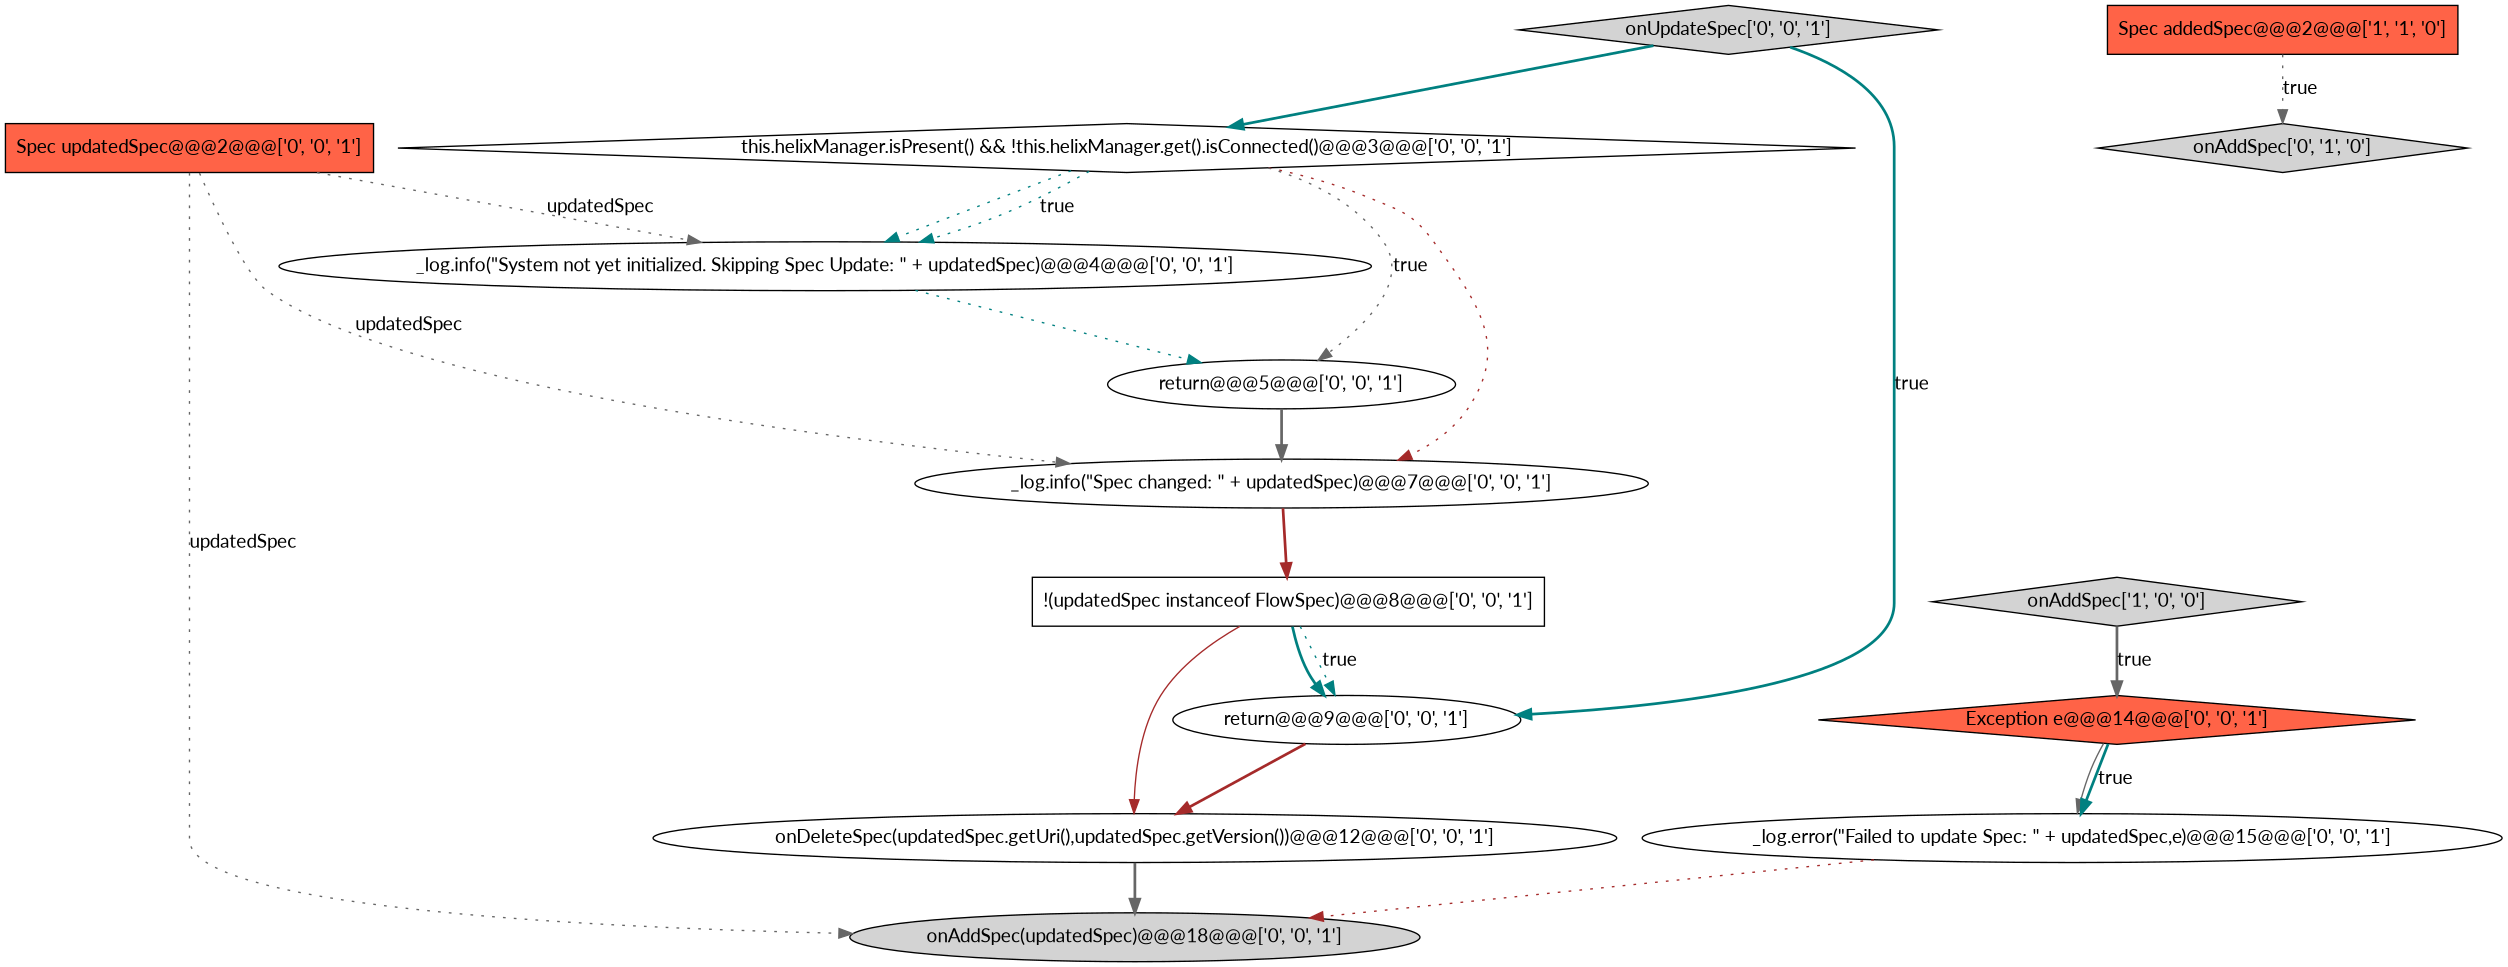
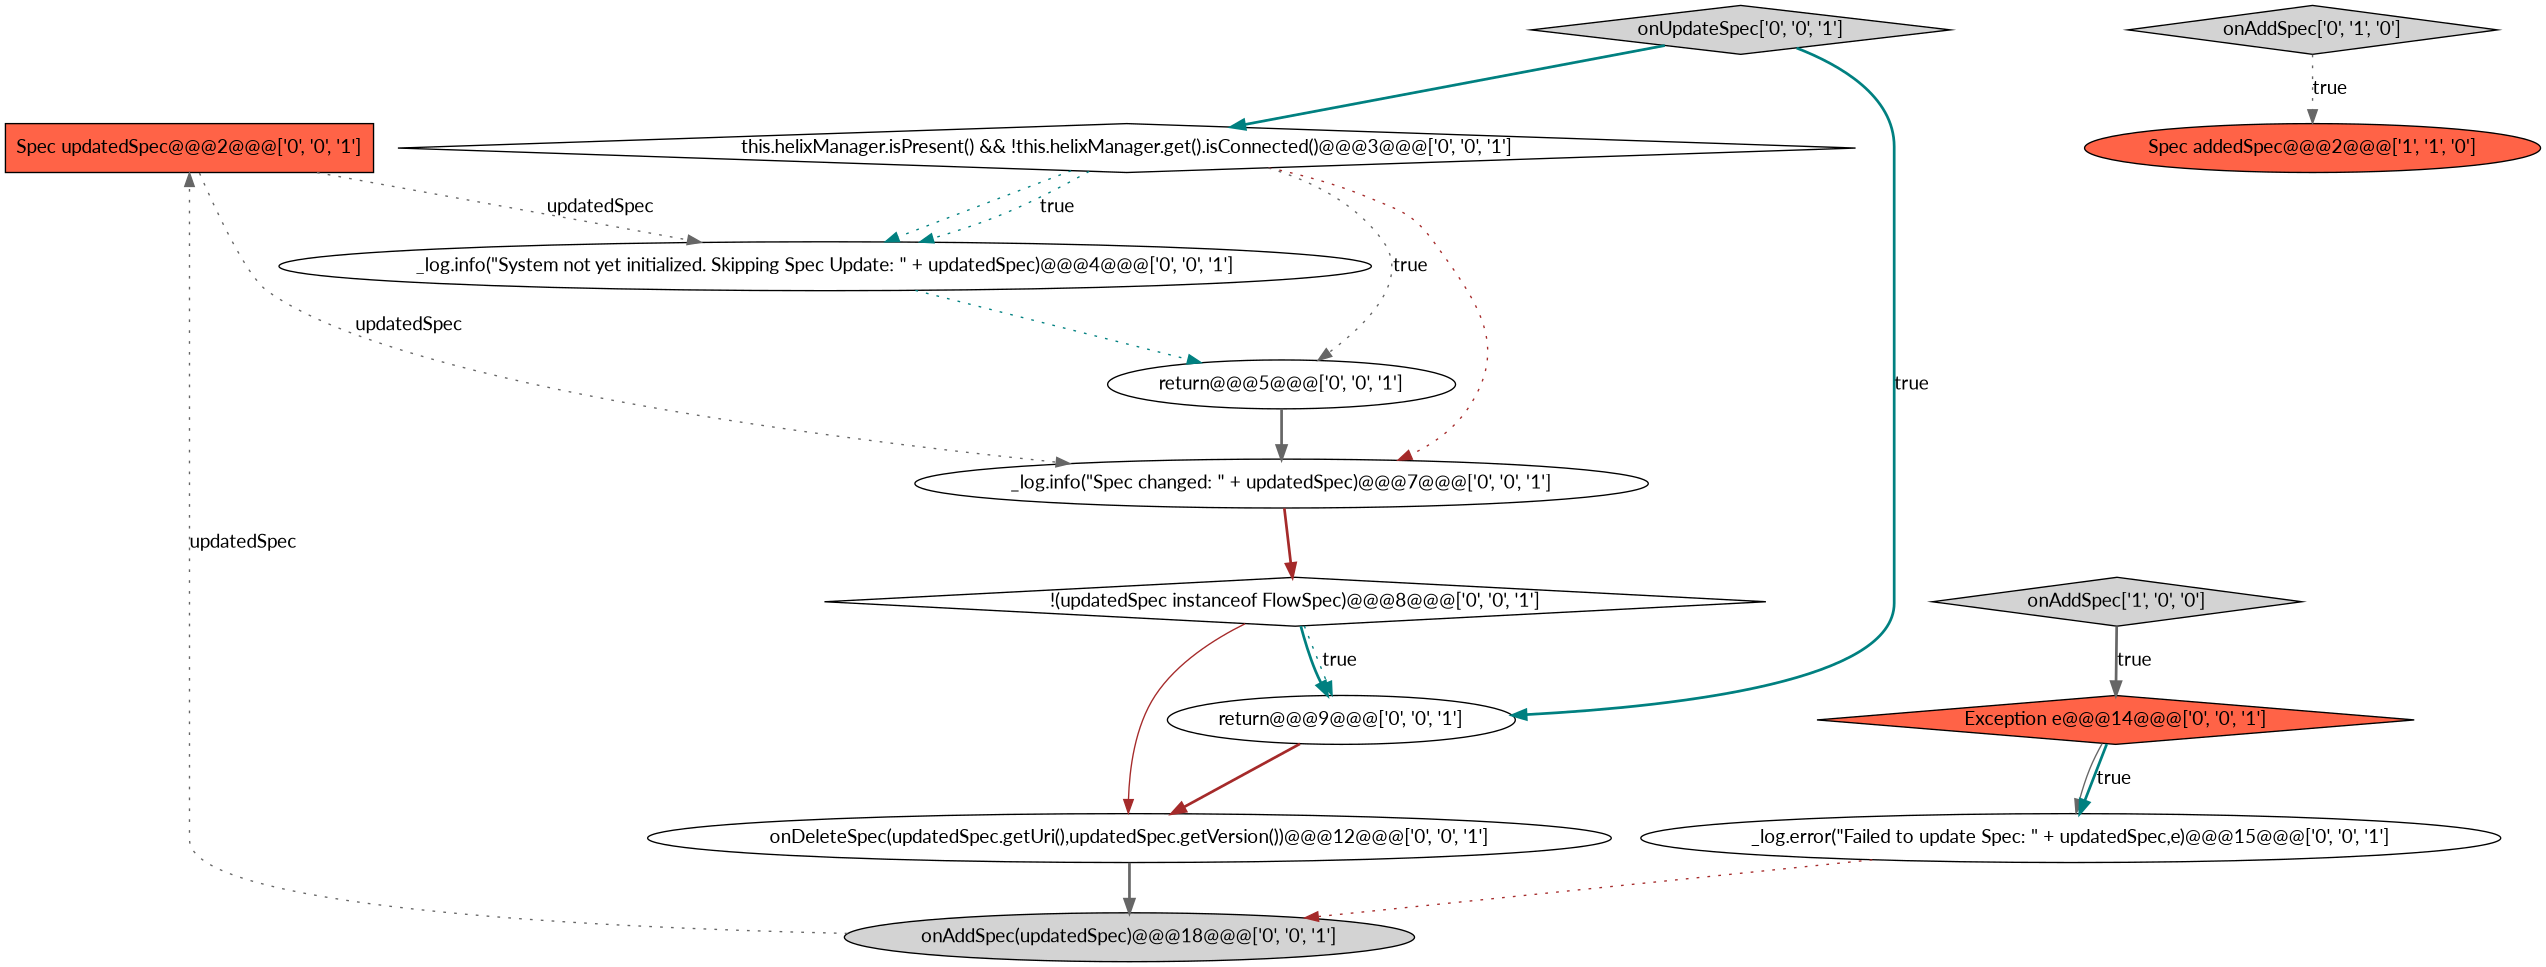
node "Spec addedSpec@@@2@@@['1', '1', '0']": shape box -> ellipse
edge "Spec addedSpec@@@2@@@['1', '1', '0']" -> "onAddSpec['0', '1', '0']": reversed
node "!(updatedSpec instanceof FlowSpec)@@@8@@@['0', '0', '1']": shape box -> diamond
edge "Spec updatedSpec@@@2@@@['0', '0', '1']" -> "onAddSpec(updatedSpec)@@@18@@@['0', '0', '1']": reversed
